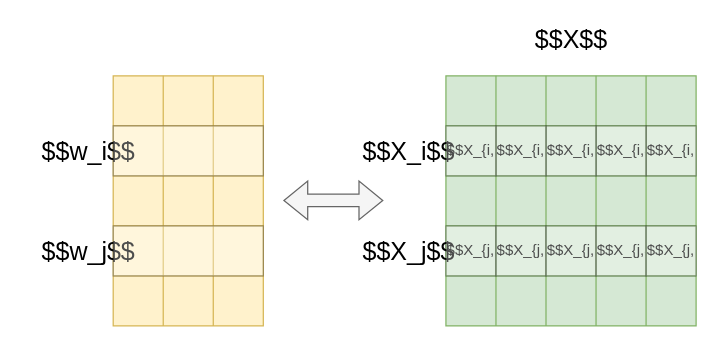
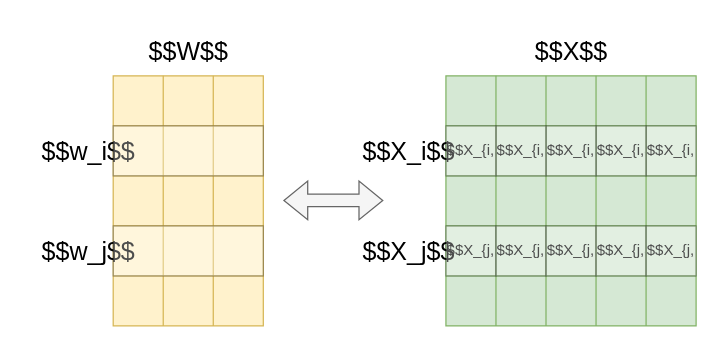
node "$$X$$": moved (571, 38) -> (571, 51)
node "$$W$$": added
